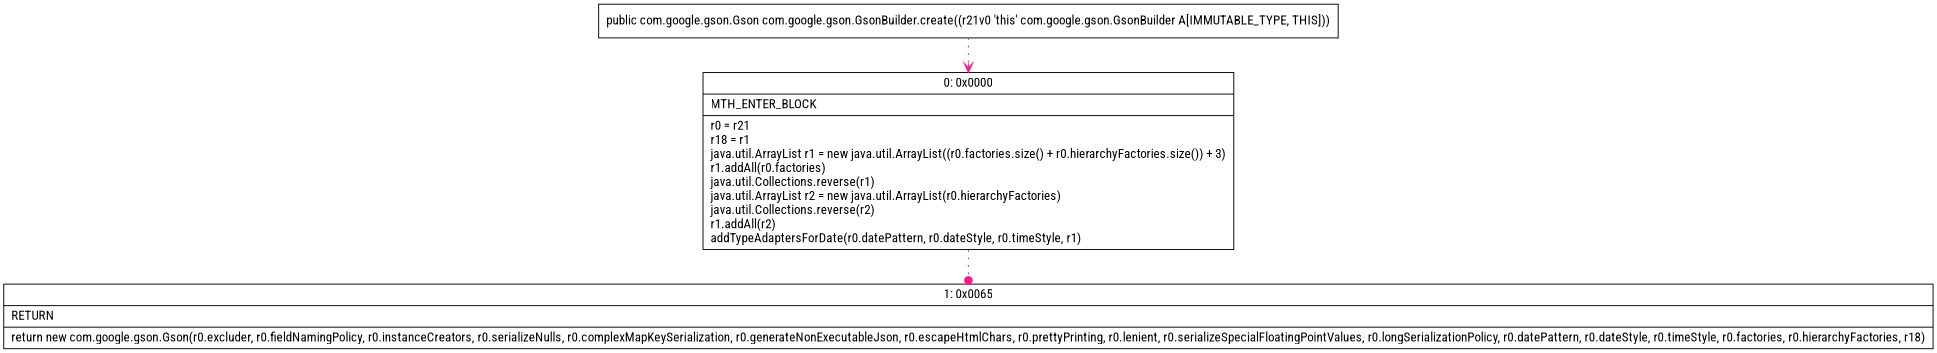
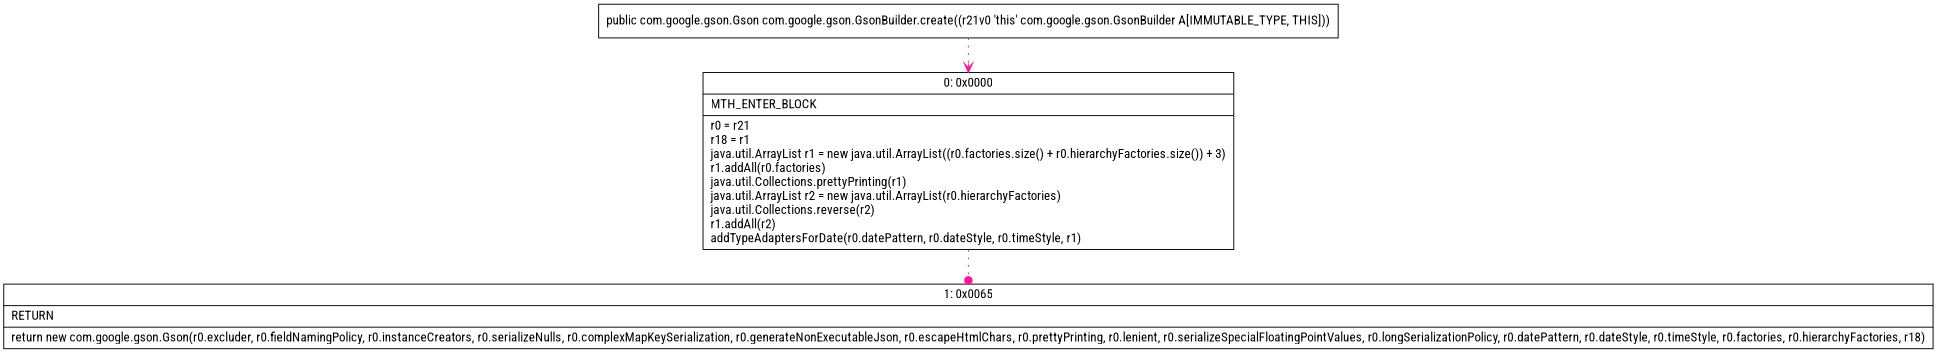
node "0: 0x0000": text "java.util.Collections.reverse(r1)" -> "java.util.Collections.prettyPrinting(r1)"
